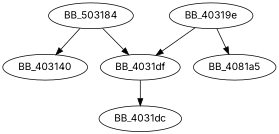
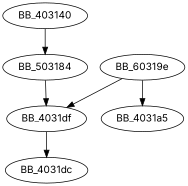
node "BB_40319e": label "BB_40319e" -> "BB_60319e"
edge "BB_503184" -> "BB_403140": reversed
node "BB_4081a5": label "BB_4081a5" -> "BB_4031a5"
